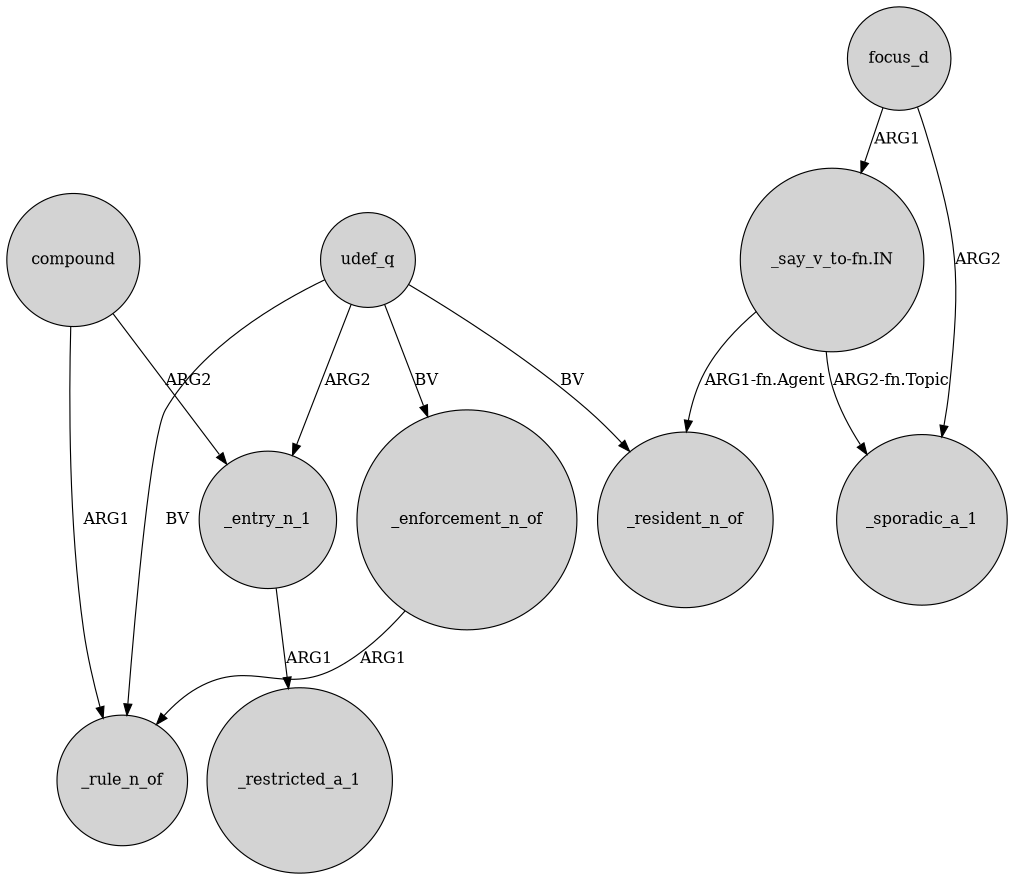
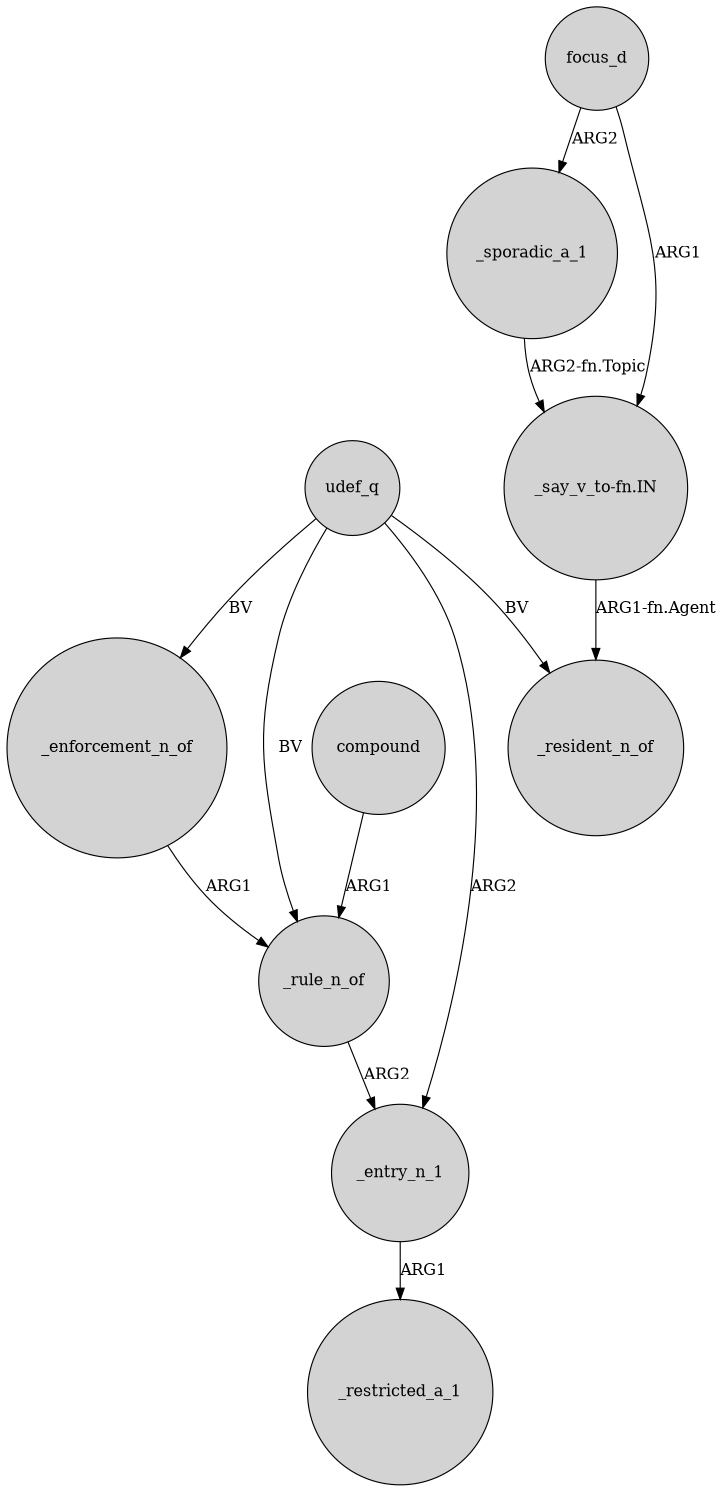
edge "compound" -> "_entry_n_1": now "_rule_n_of" -> "_entry_n_1"
edge "_say_v_to-fn.IN" -> "_sporadic_a_1": reversed
